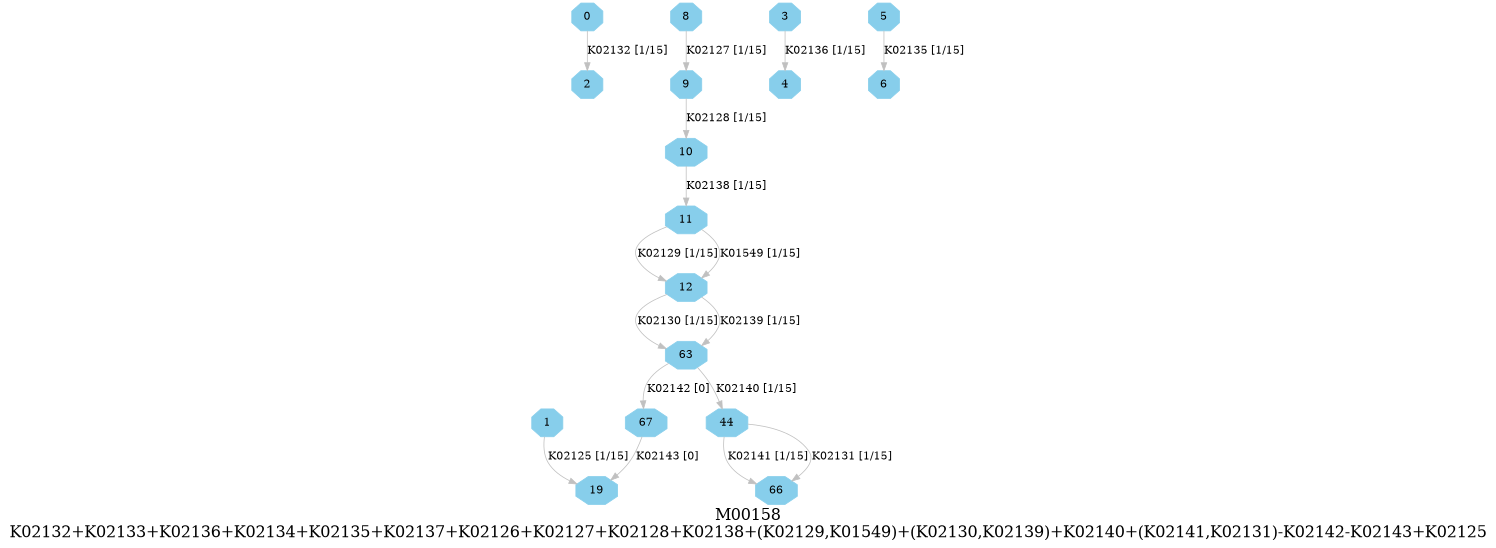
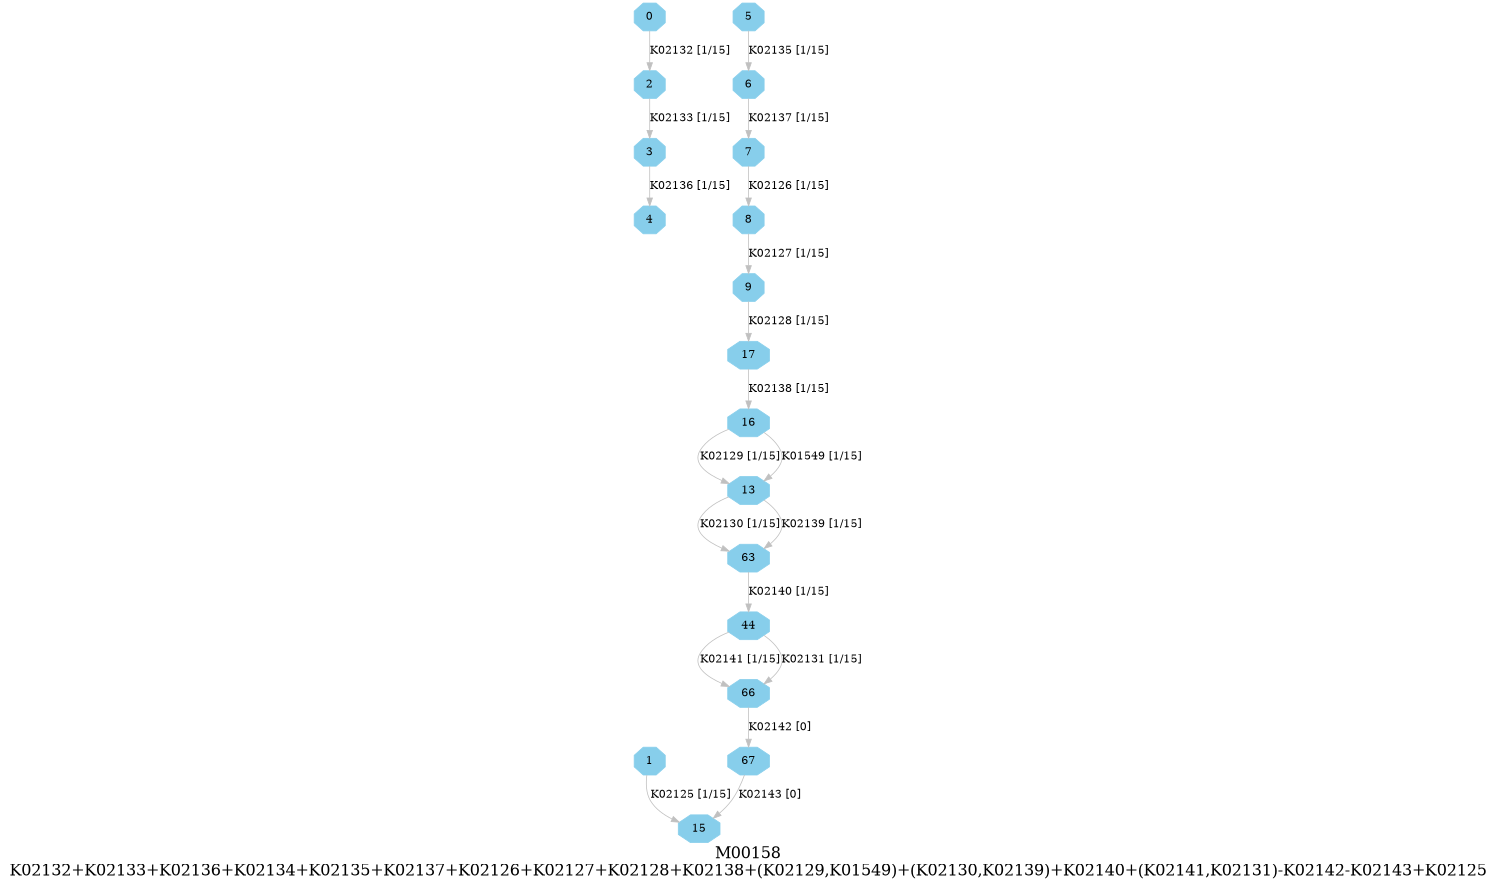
edge "2" -> "3": added, label "K02133 [1/15]"
node "10": label "10" -> "17"
node "7": added
node "11": label "11" -> "16"
node "12": label "12" -> "13"
edge "63" -> "67": now "66" -> "67"
node "19": label "19" -> "15"
